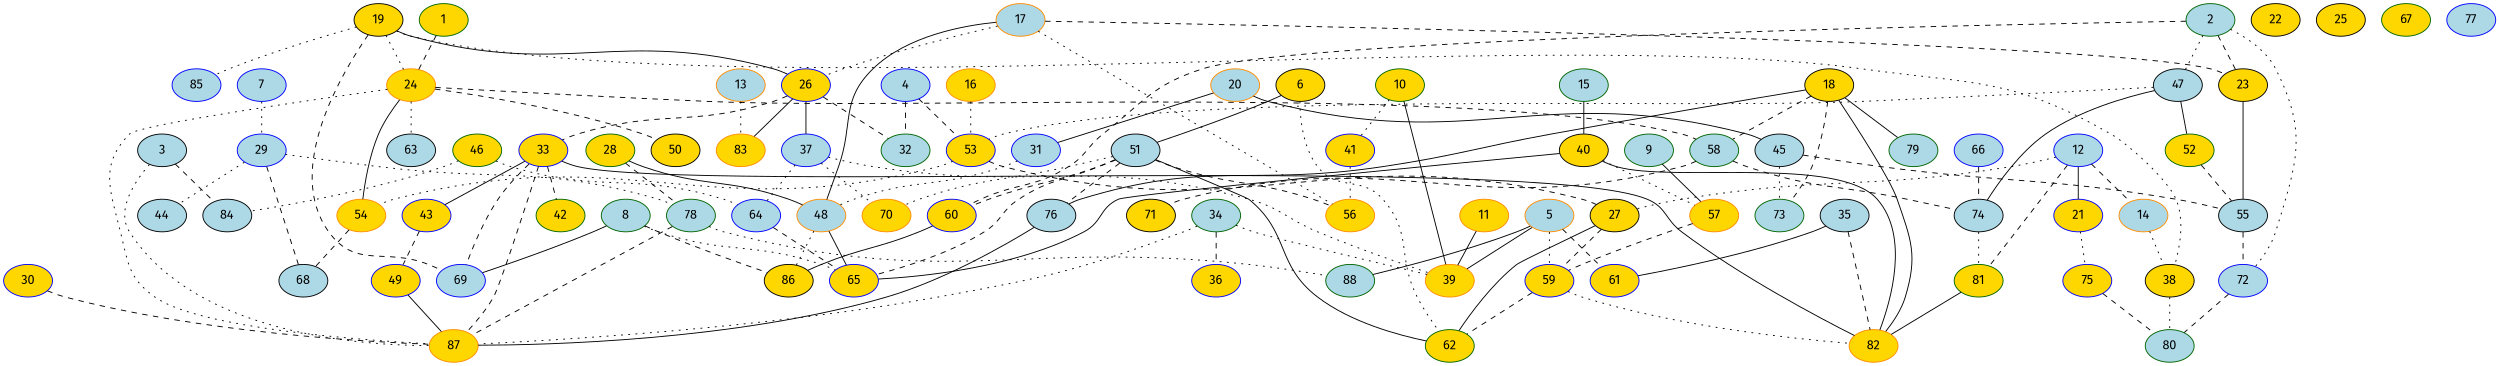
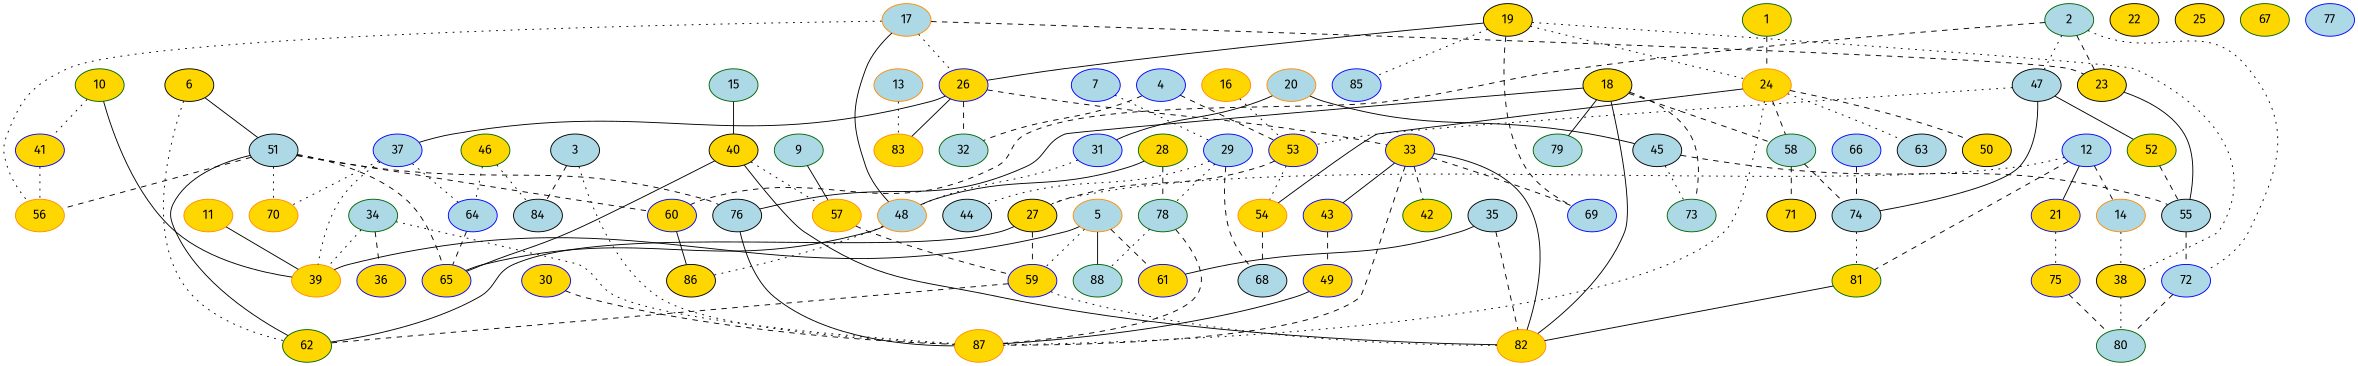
node "8": removed
